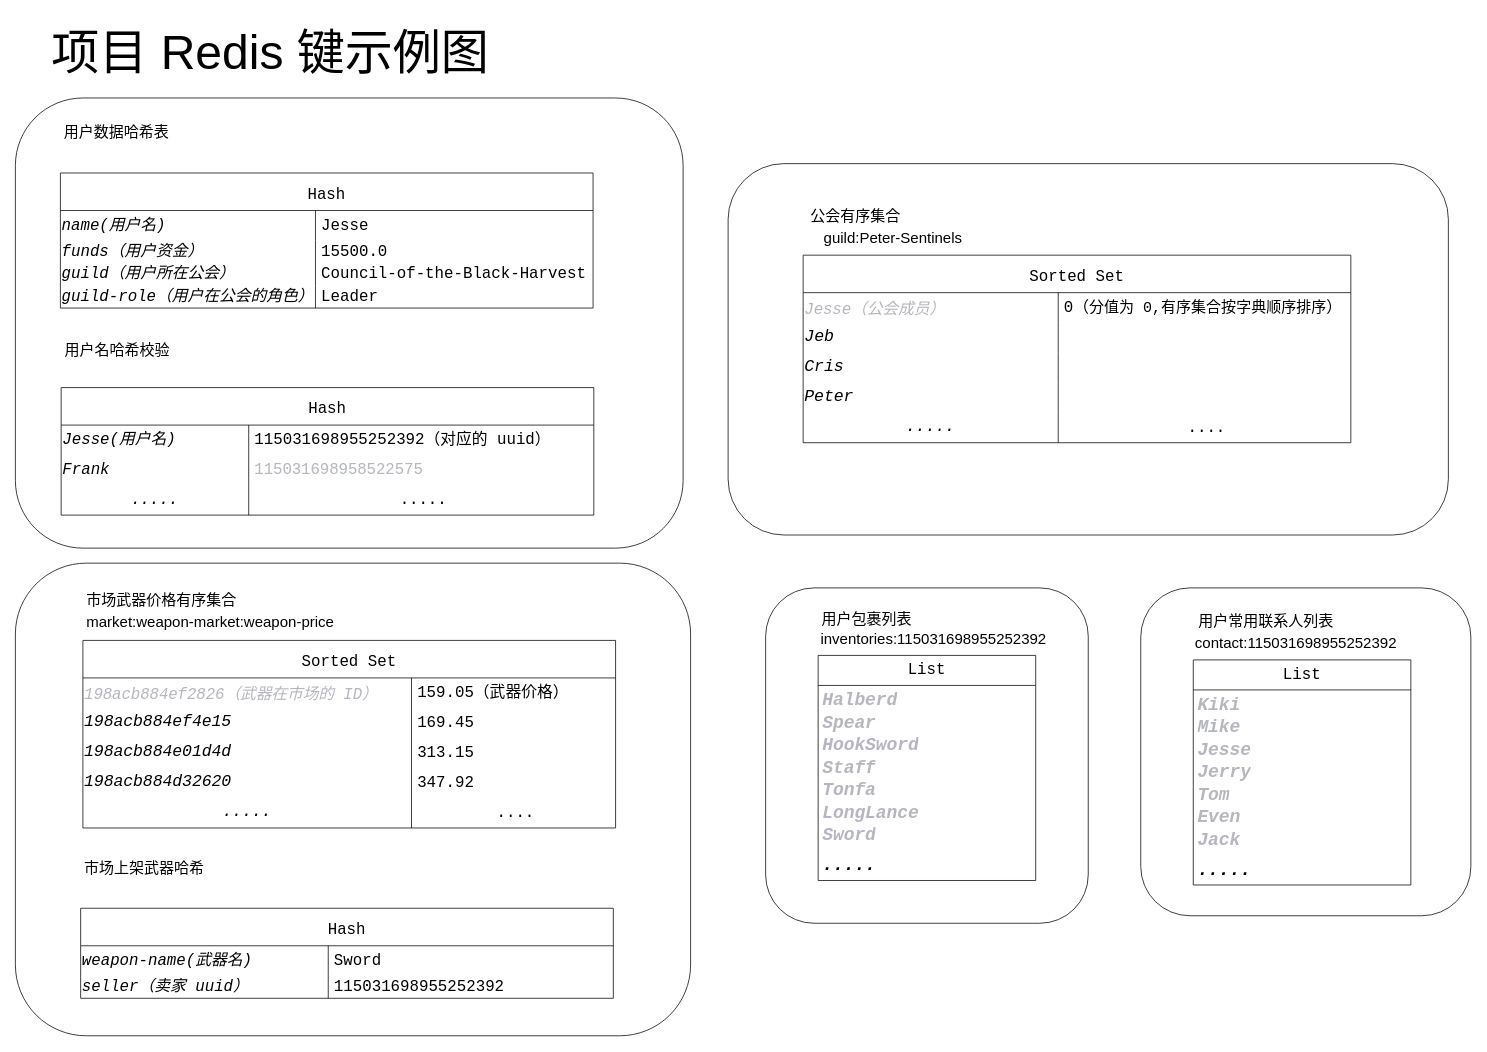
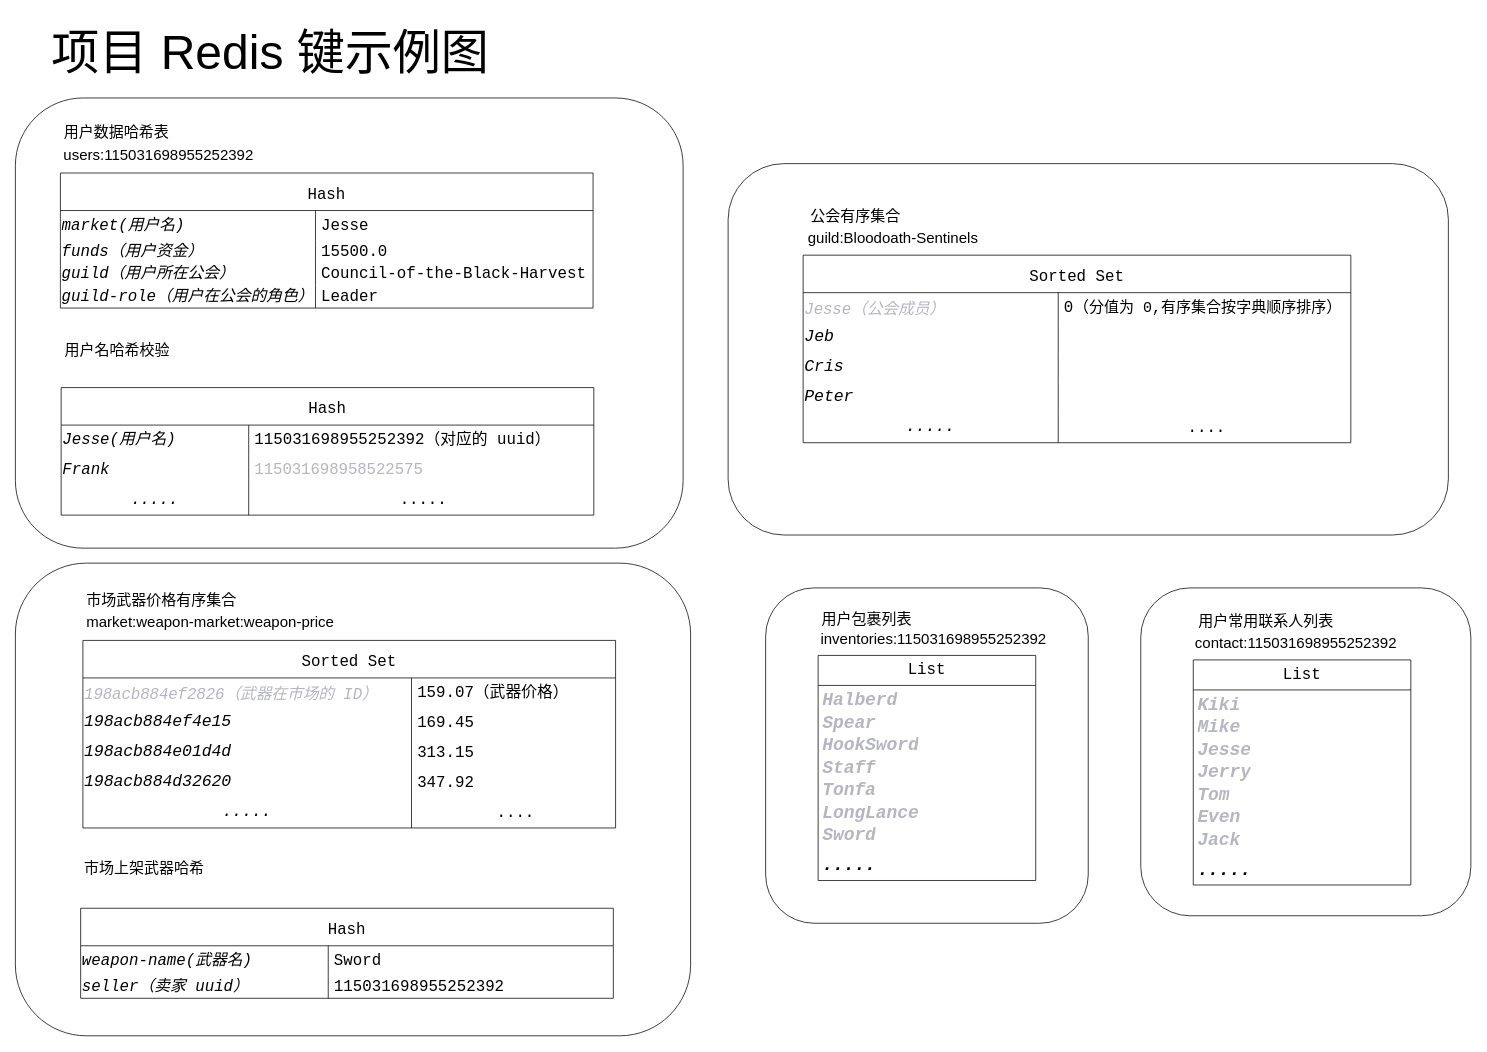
node "users:115031698955252392": added
node "name(用户名)": label "name(用户名)" -> "market(用户名)"
node "guild:Peter-Sentinels": label "guild:Peter-Sentinels" -> "guild:Bloodoath-Sentinels"
node "159.05（武器价格）": label "159.05（武器价格）" -> "159.07（武器价格）"
